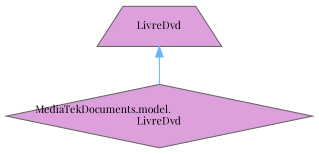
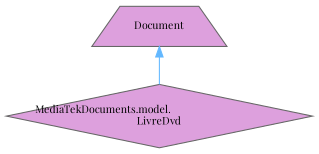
node "LivreDvd": label "LivreDvd" -> "Document"
